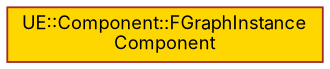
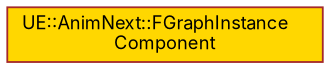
node "UE::Component::FGraphInstance Component": label "UE::Component::FGraphInstance Component" -> "UE::AnimNext::FGraphInstance Component"
